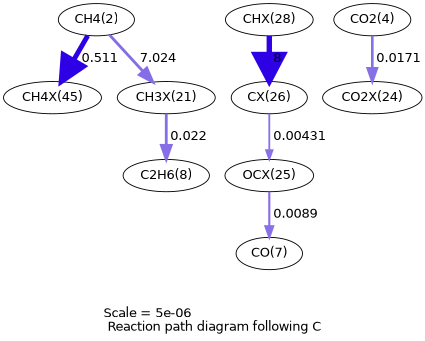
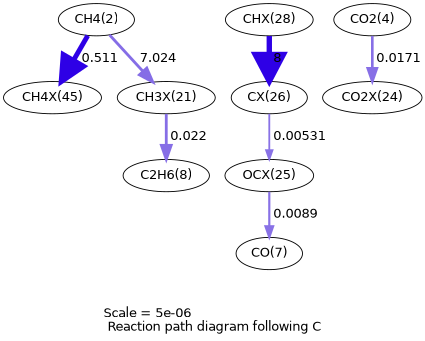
edge "CX(26)" -> "OCX(25)": label " 0.00431" -> " 0.00531"
